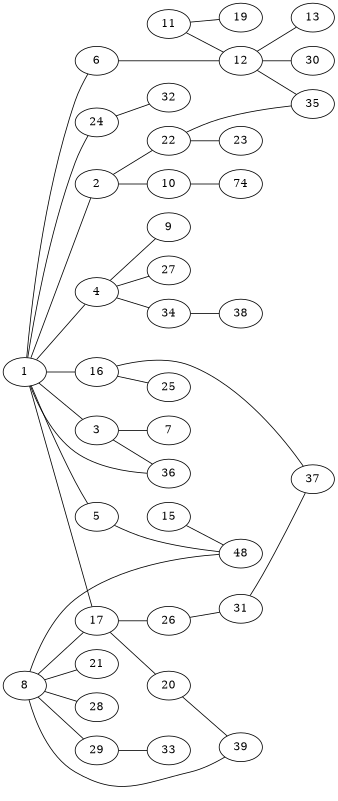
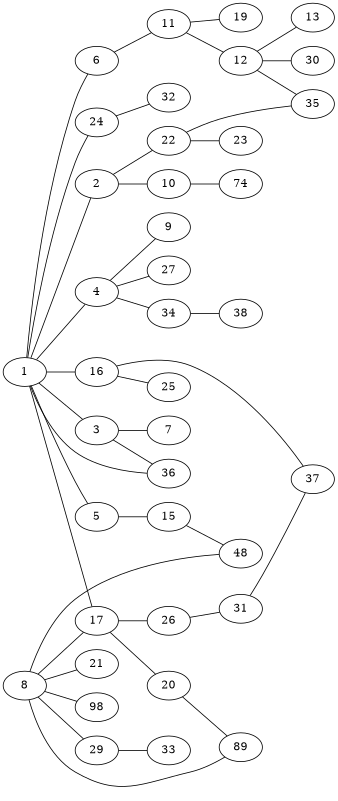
edge "6" -- "12": now "6" -- "11"
edge "5" -- "48": now "5" -- "15"
node "28": label "28" -> "98"
node "39": label "39" -> "89"
